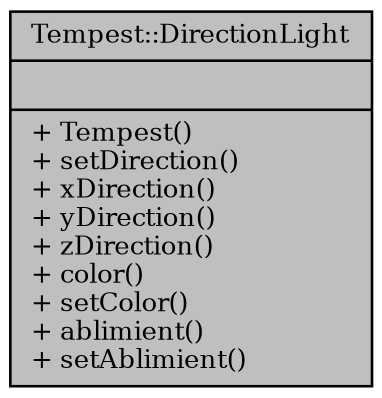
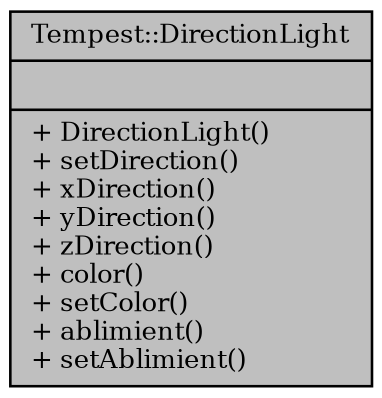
node "Tempest::DirectionLight": text "+ Tempest()" -> "+ DirectionLight()"
